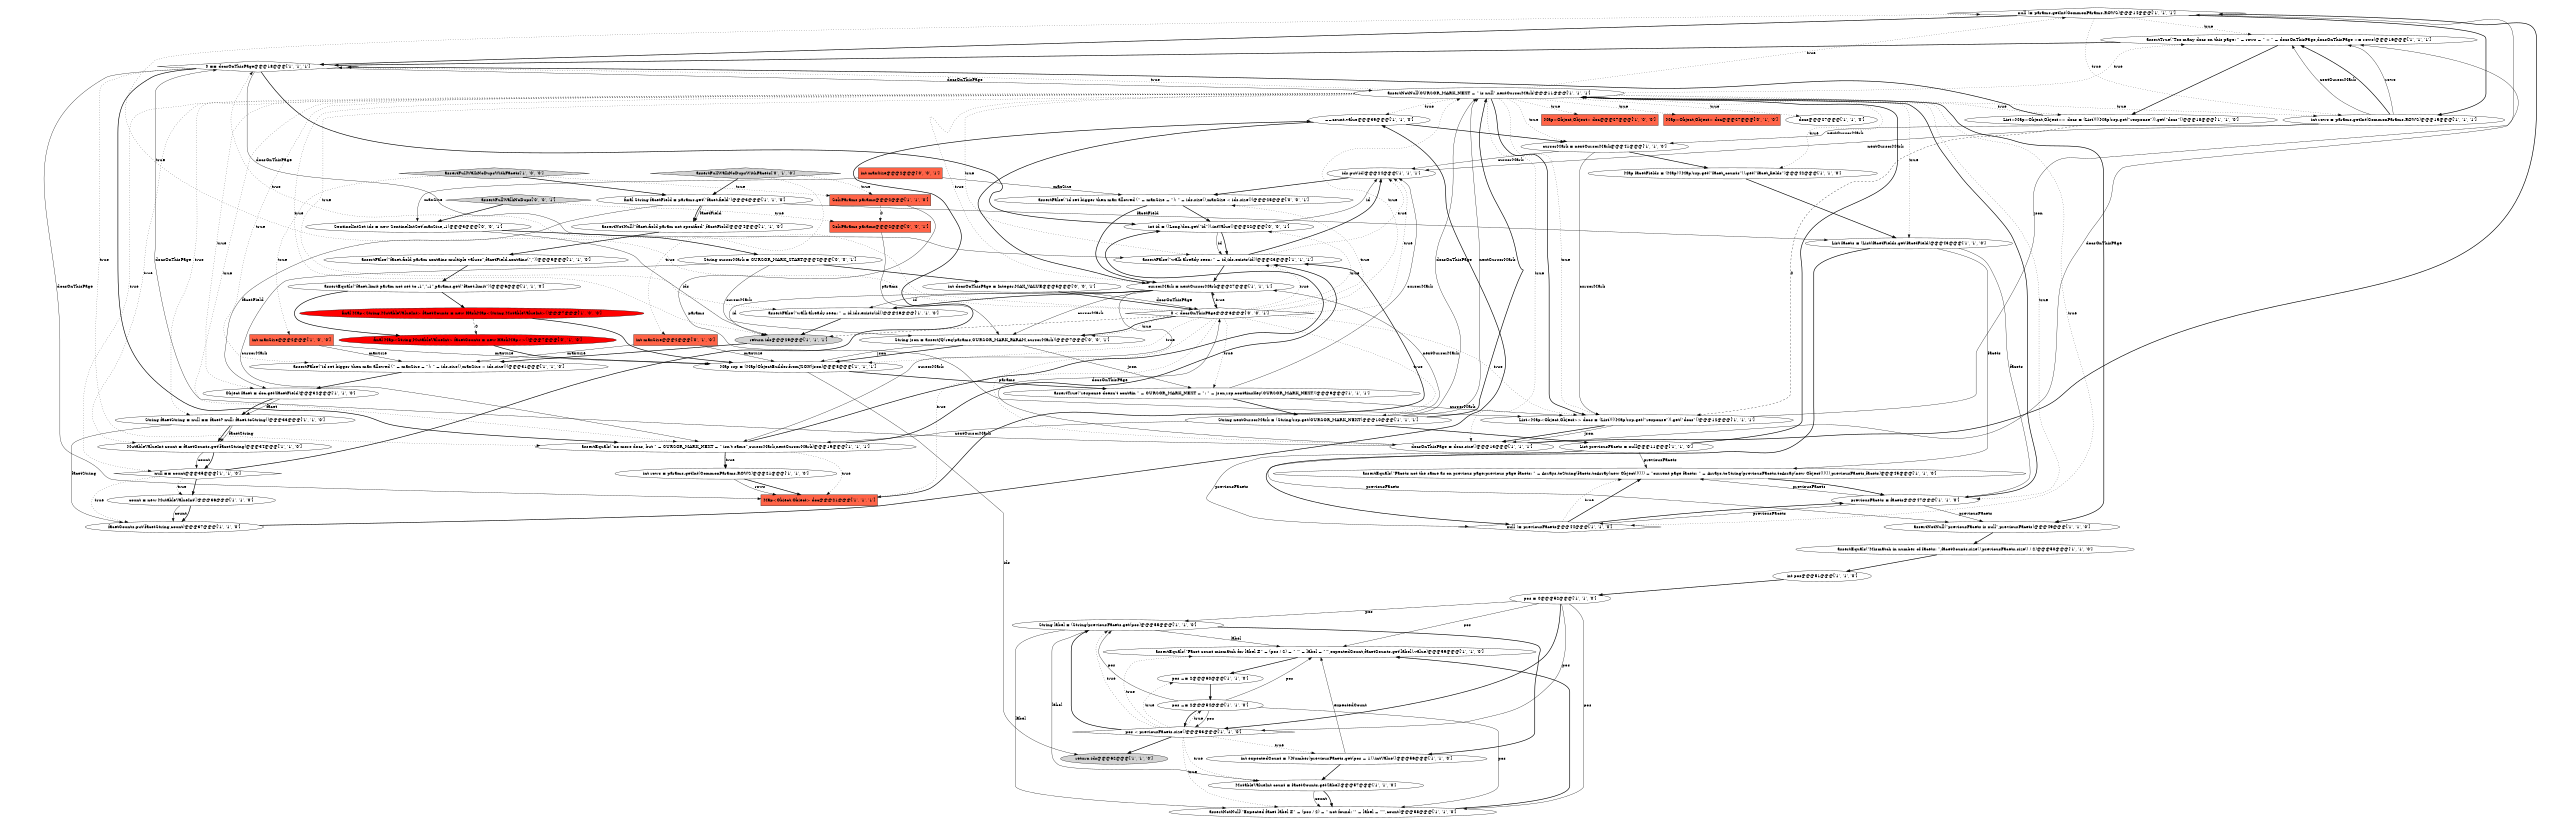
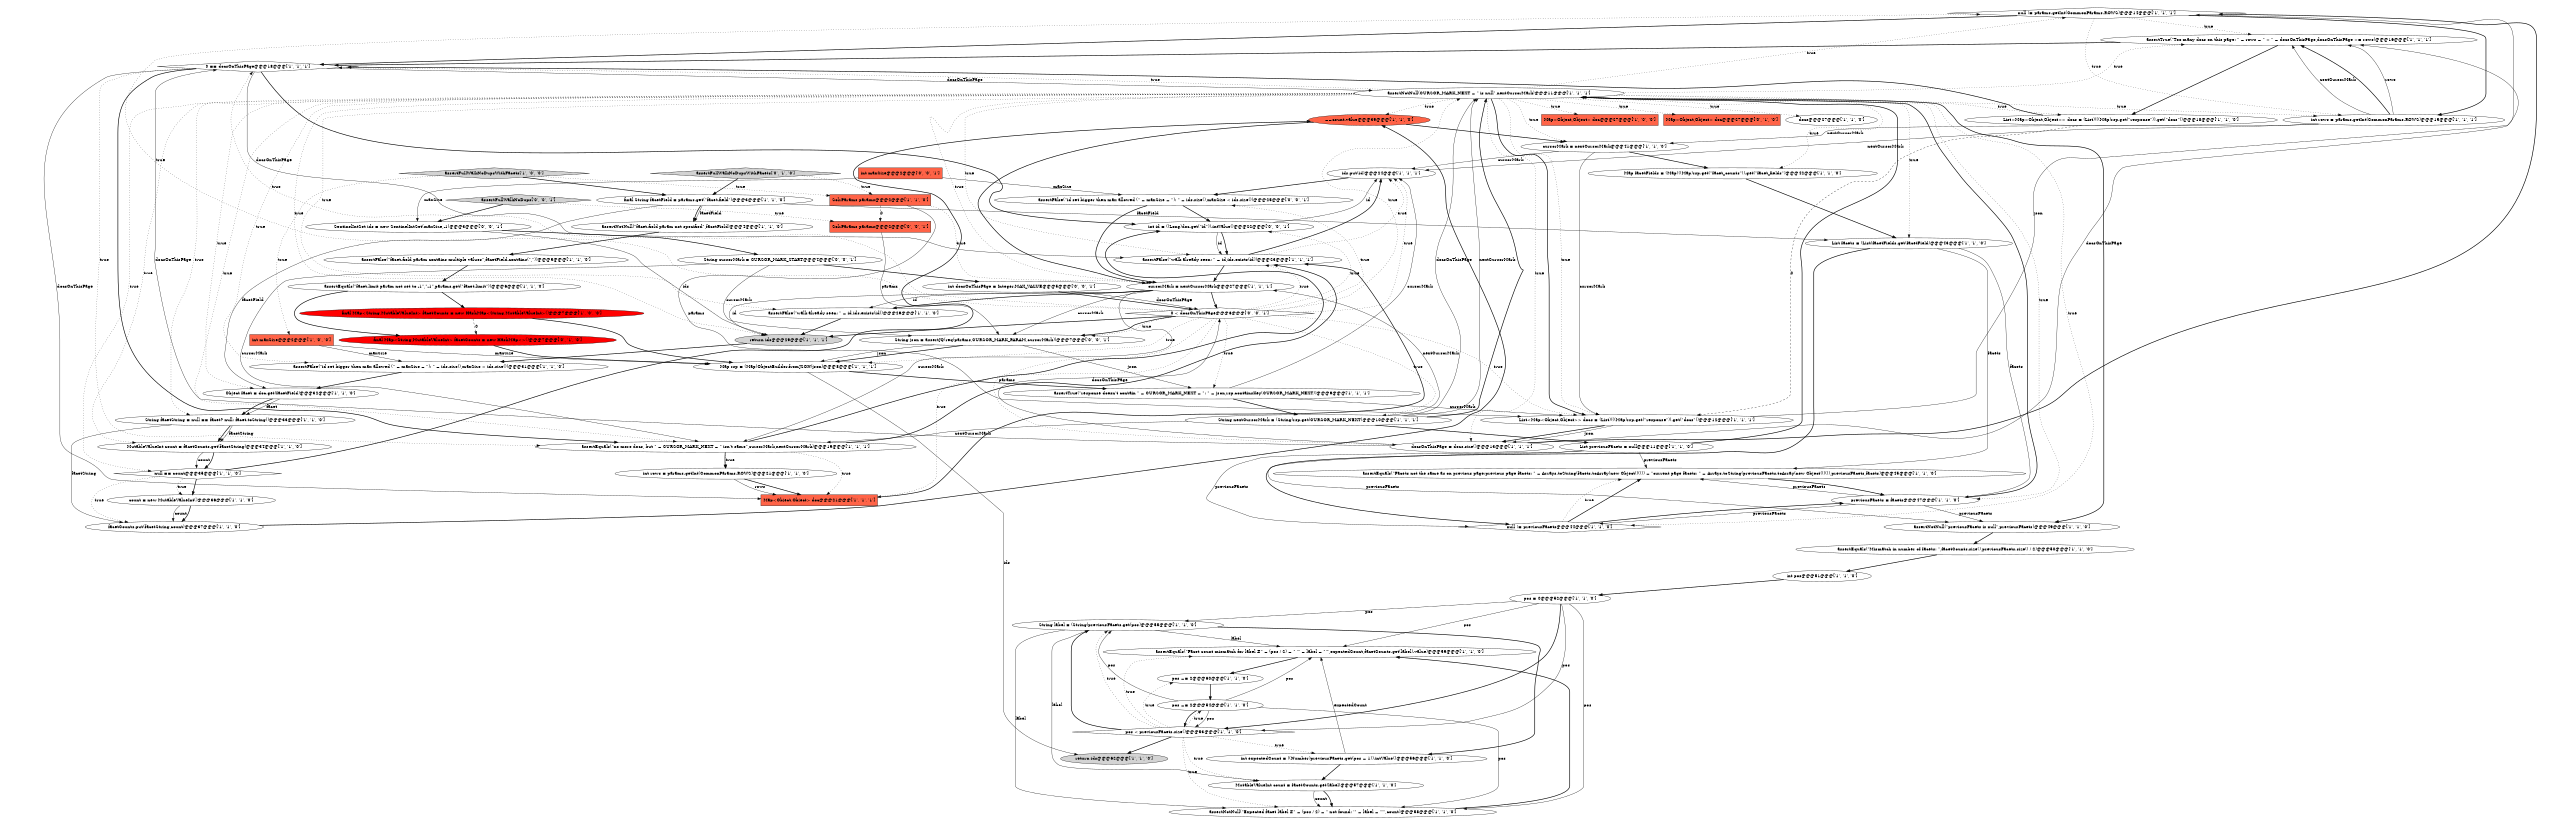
node "++count.value@@@39@@@['1', '1', '0']": fillcolor white -> tomato
edge "0 < docsOnThisPage@@@6@@@['0', '0', '1']" -> "cursorMark = nextCursorMark@@@27@@@['1', '1', '1']": now "SolrParams params@@@2@@@['1', '1', '0']" -> "cursorMark = nextCursorMark@@@27@@@['1', '1', '1']"
edge "0 < docsOnThisPage@@@6@@@['0', '0', '1']" -> "return ids@@@29@@@['1', '1', '1']": style dashed -> bold
node "int maxSize@@@2@@@['0', '1', '0']": removed
